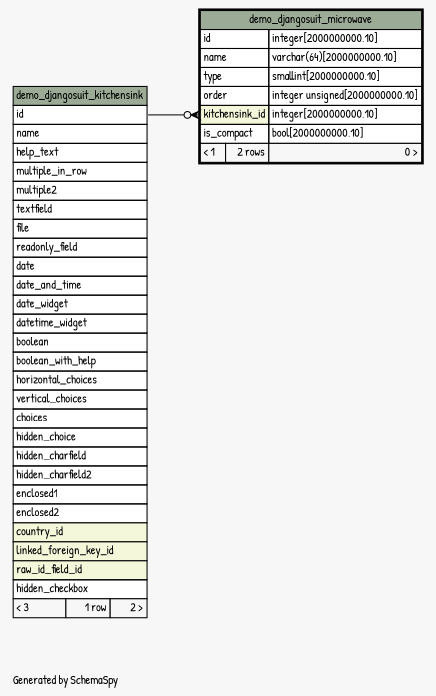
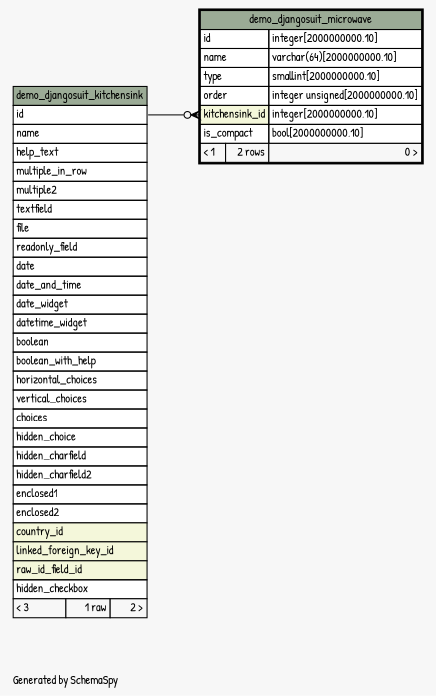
node "demo_djangosuit_kitchensink": text "1 row" -> "1 raw"
